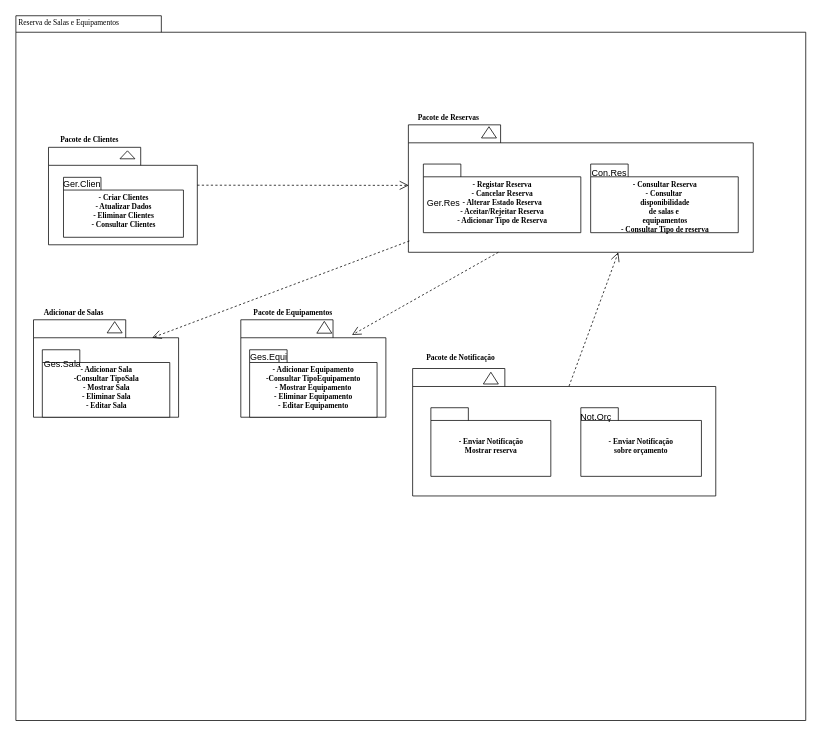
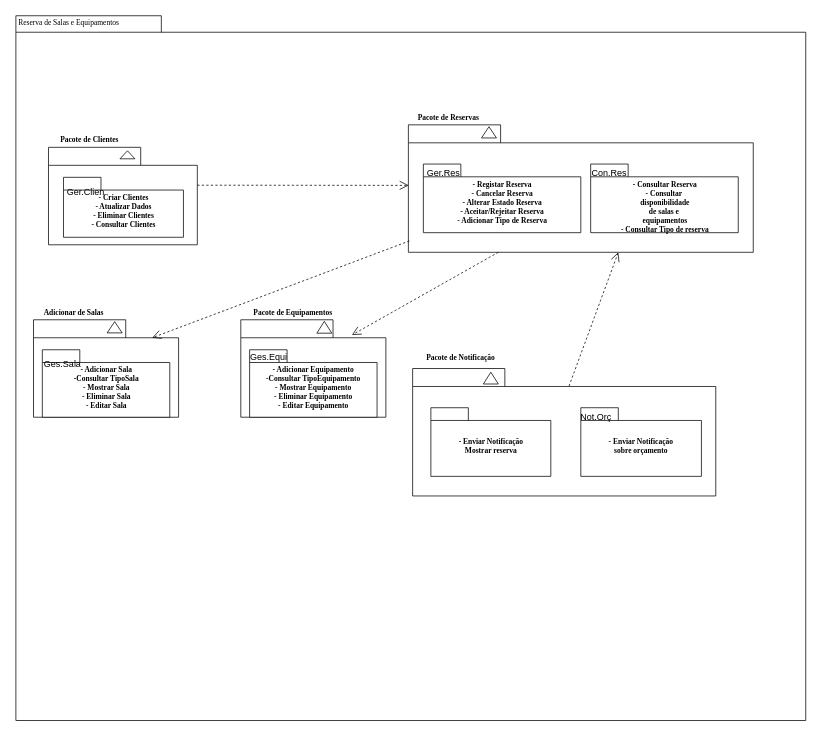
node "Ger.Clien": moved (82, 185) -> (86, 192)
node "Ger.Res": moved (444, 204) -> (444, 174)
